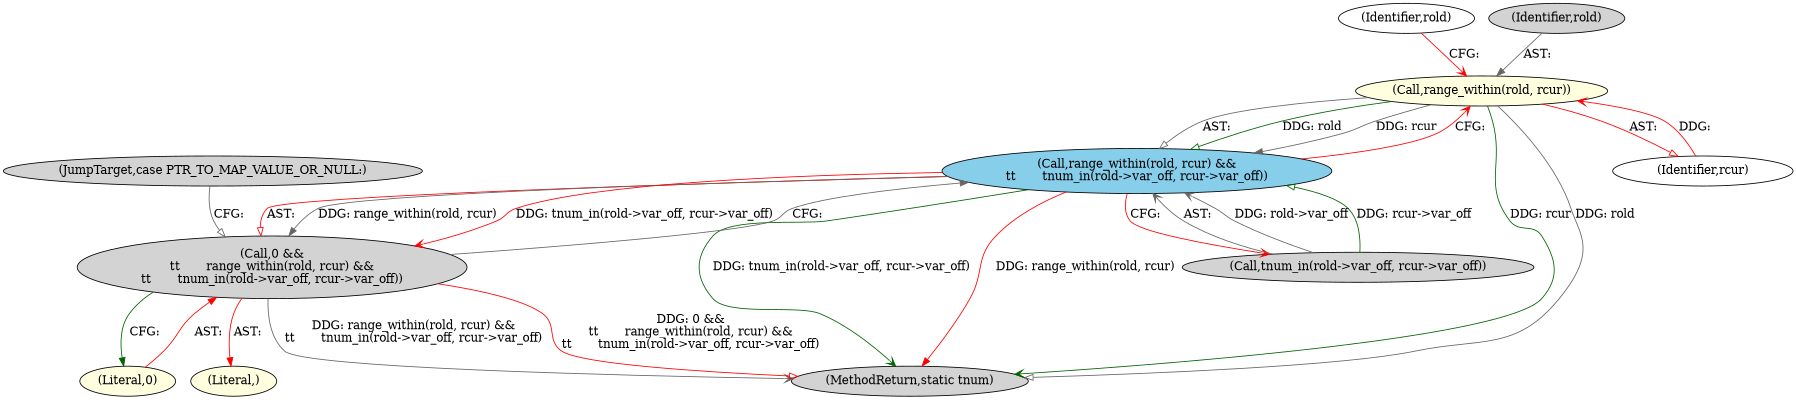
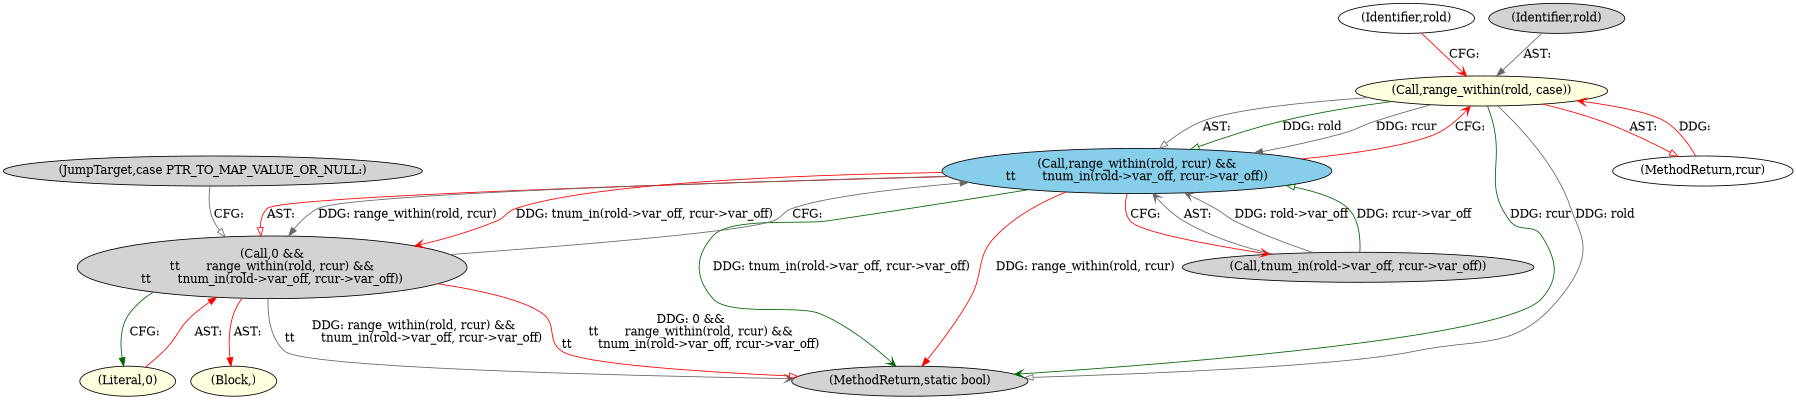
node "(Call,range_within(rold, rcur))": label "(Call,range_within(rold, rcur))" -> "(Call,range_within(rold, case))"
node "(Identifier,rcur)": label "(Identifier,rcur)" -> "(MethodReturn,rcur)"
node "(Literal,)": label "(Literal,)" -> "(Block,)"
node "(MethodReturn,static tnum)": label "(MethodReturn,static tnum)" -> "(MethodReturn,static bool)"
